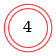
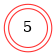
node "4": label "4" -> "5"
